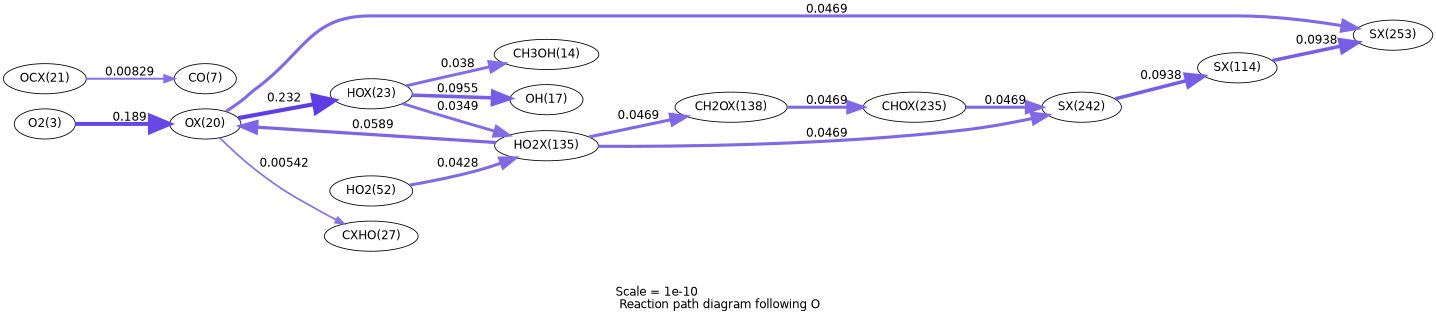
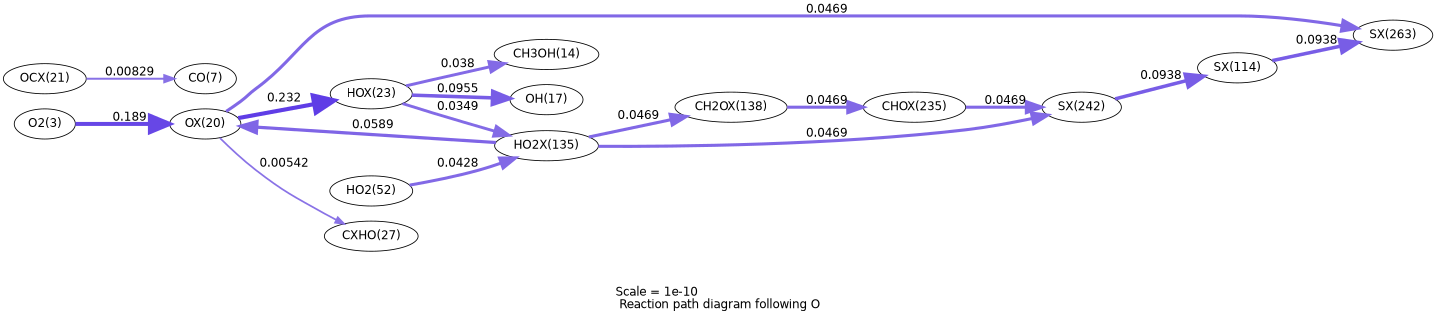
node "SX(253)": label "SX(253)" -> "SX(263)"
